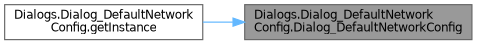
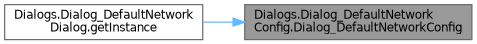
node "Dialogs.Dialog_DefaultNetwork Config.getInstance": label "Dialogs.Dialog_DefaultNetwork Config.getInstance" -> "Dialogs.Dialog_DefaultNetwork Dialog.getInstance"
